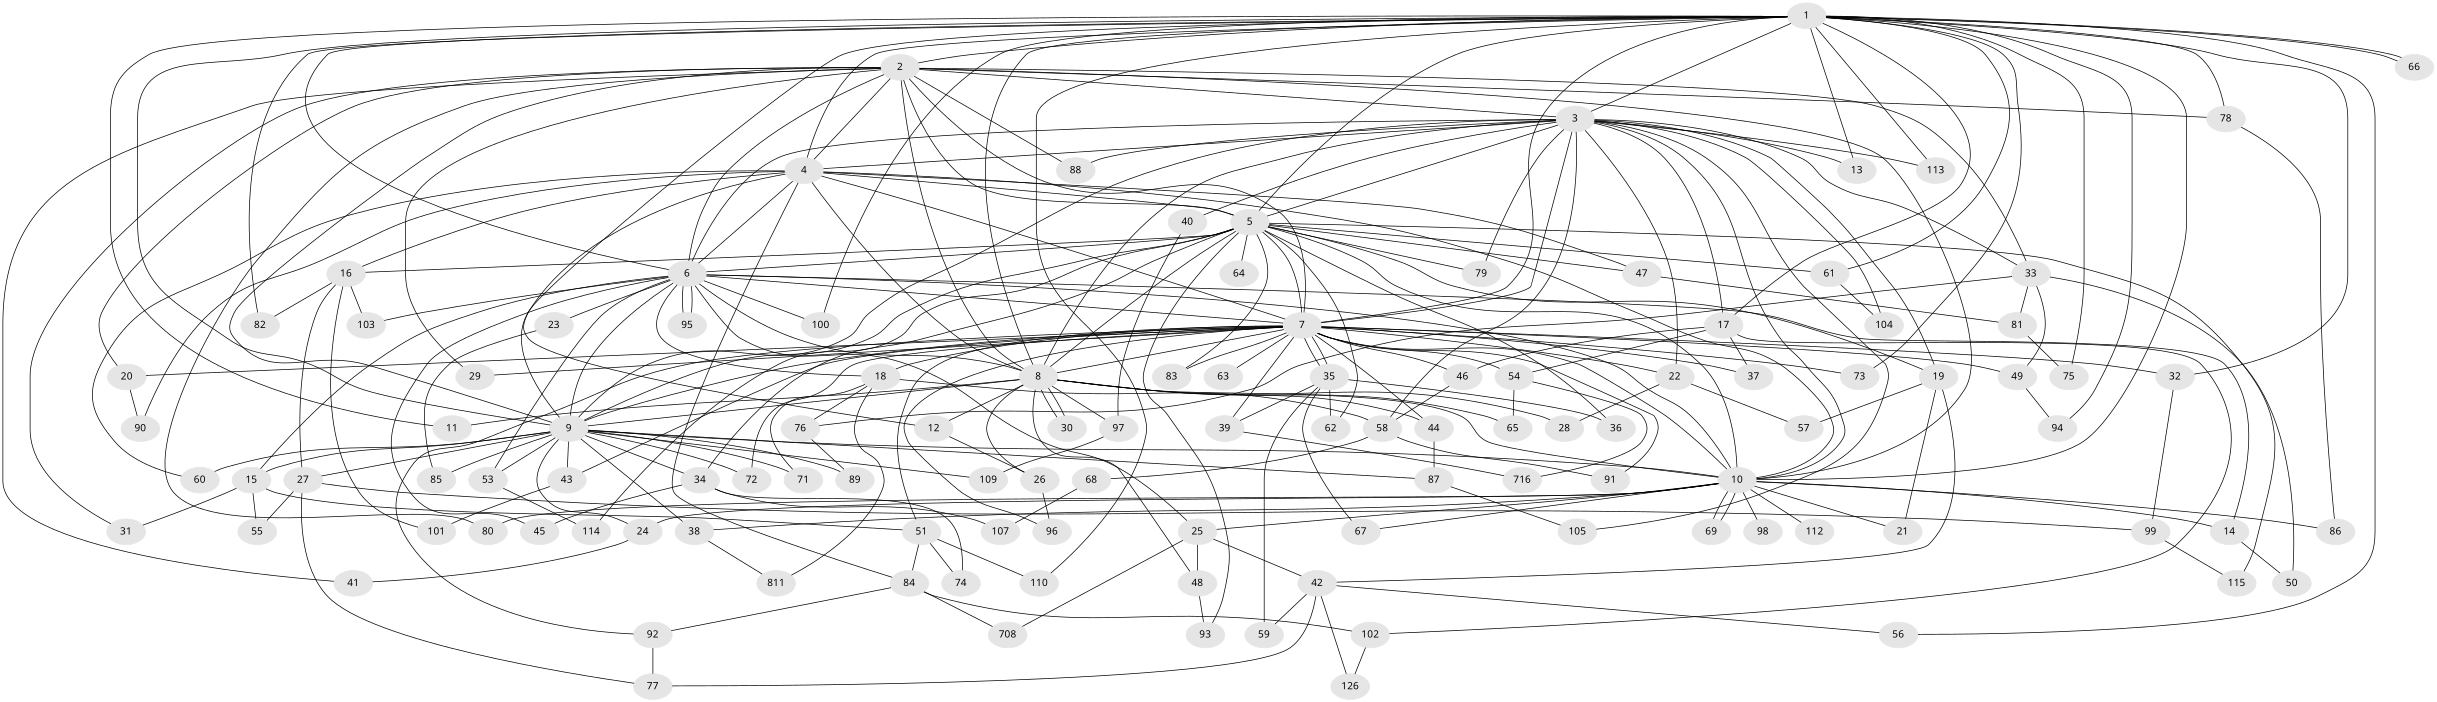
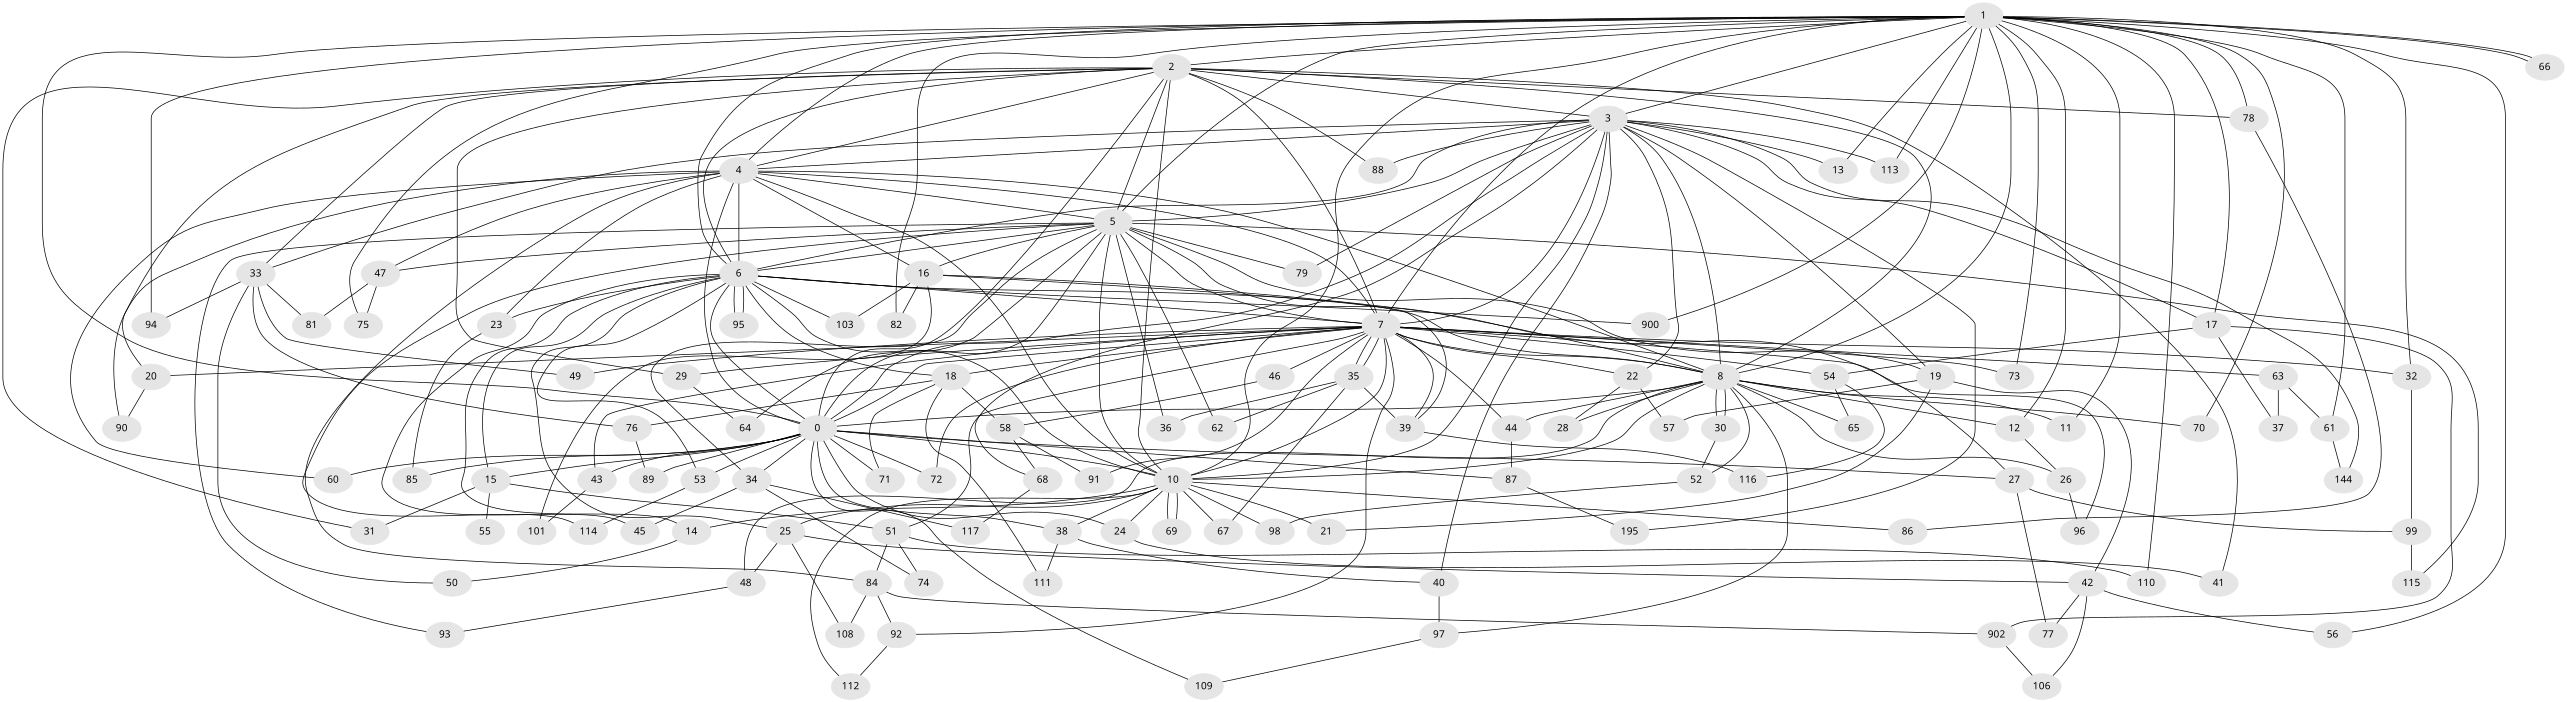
edge "4" -- "23": added
edge "5" -- "61": now "63" -- "61"
edge "3" -- "58": now "3" -- "68"
edge "16" -- "39": added
node "100": label "100" -> "900"
node "104": label "104" -> "144"
edge "17" -- "46": removed
edge "81" -- "75": now "47" -- "75"
edge "7" -- "37": now "63" -- "37"
node "83": removed
edge "29" -- "64": added
edge "49" -- "94": now "33" -- "94"
node "9": label "9" -> "0"
node "70": added
node "716": label "716" -> "116"
node "52": added
edge "27" -- "55": removed
node "80": removed
node "107": label "107" -> "117"
node "105": label "105" -> "195"
edge "38" -- "40": added
node "811": label "811" -> "111"
node "708": label "708" -> "108"
node "59": removed
node "102": label "102" -> "902"
edge "92" -- "77": now "92" -- "112"
node "126": label "126" -> "106"
